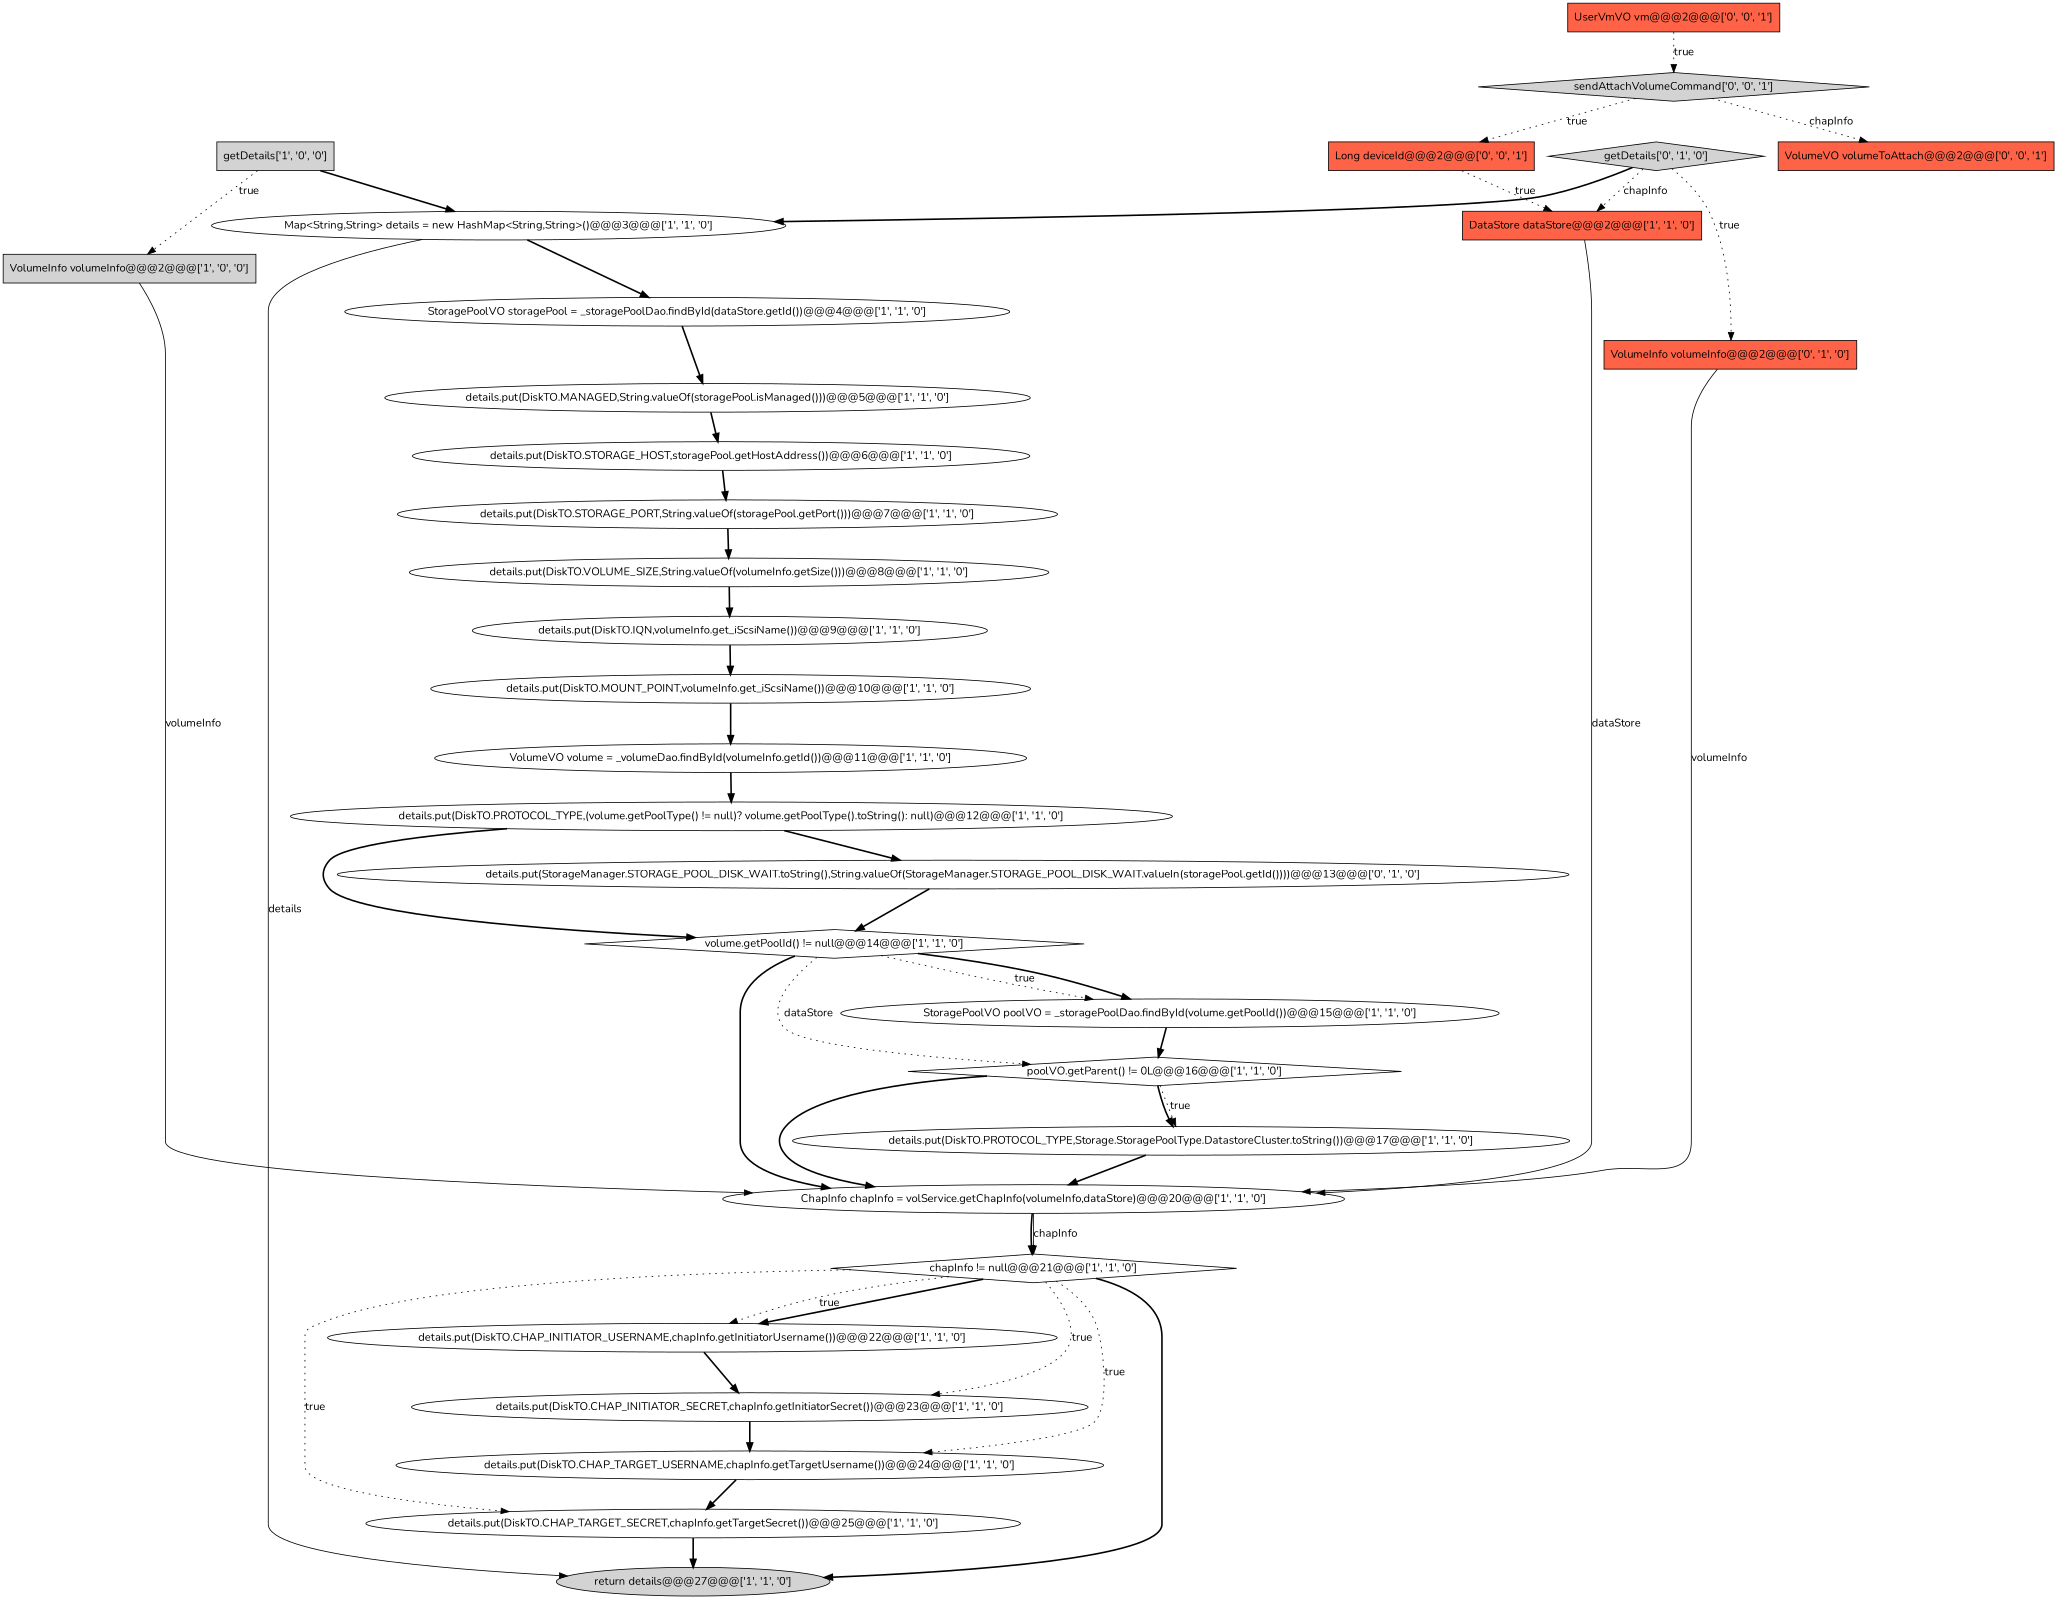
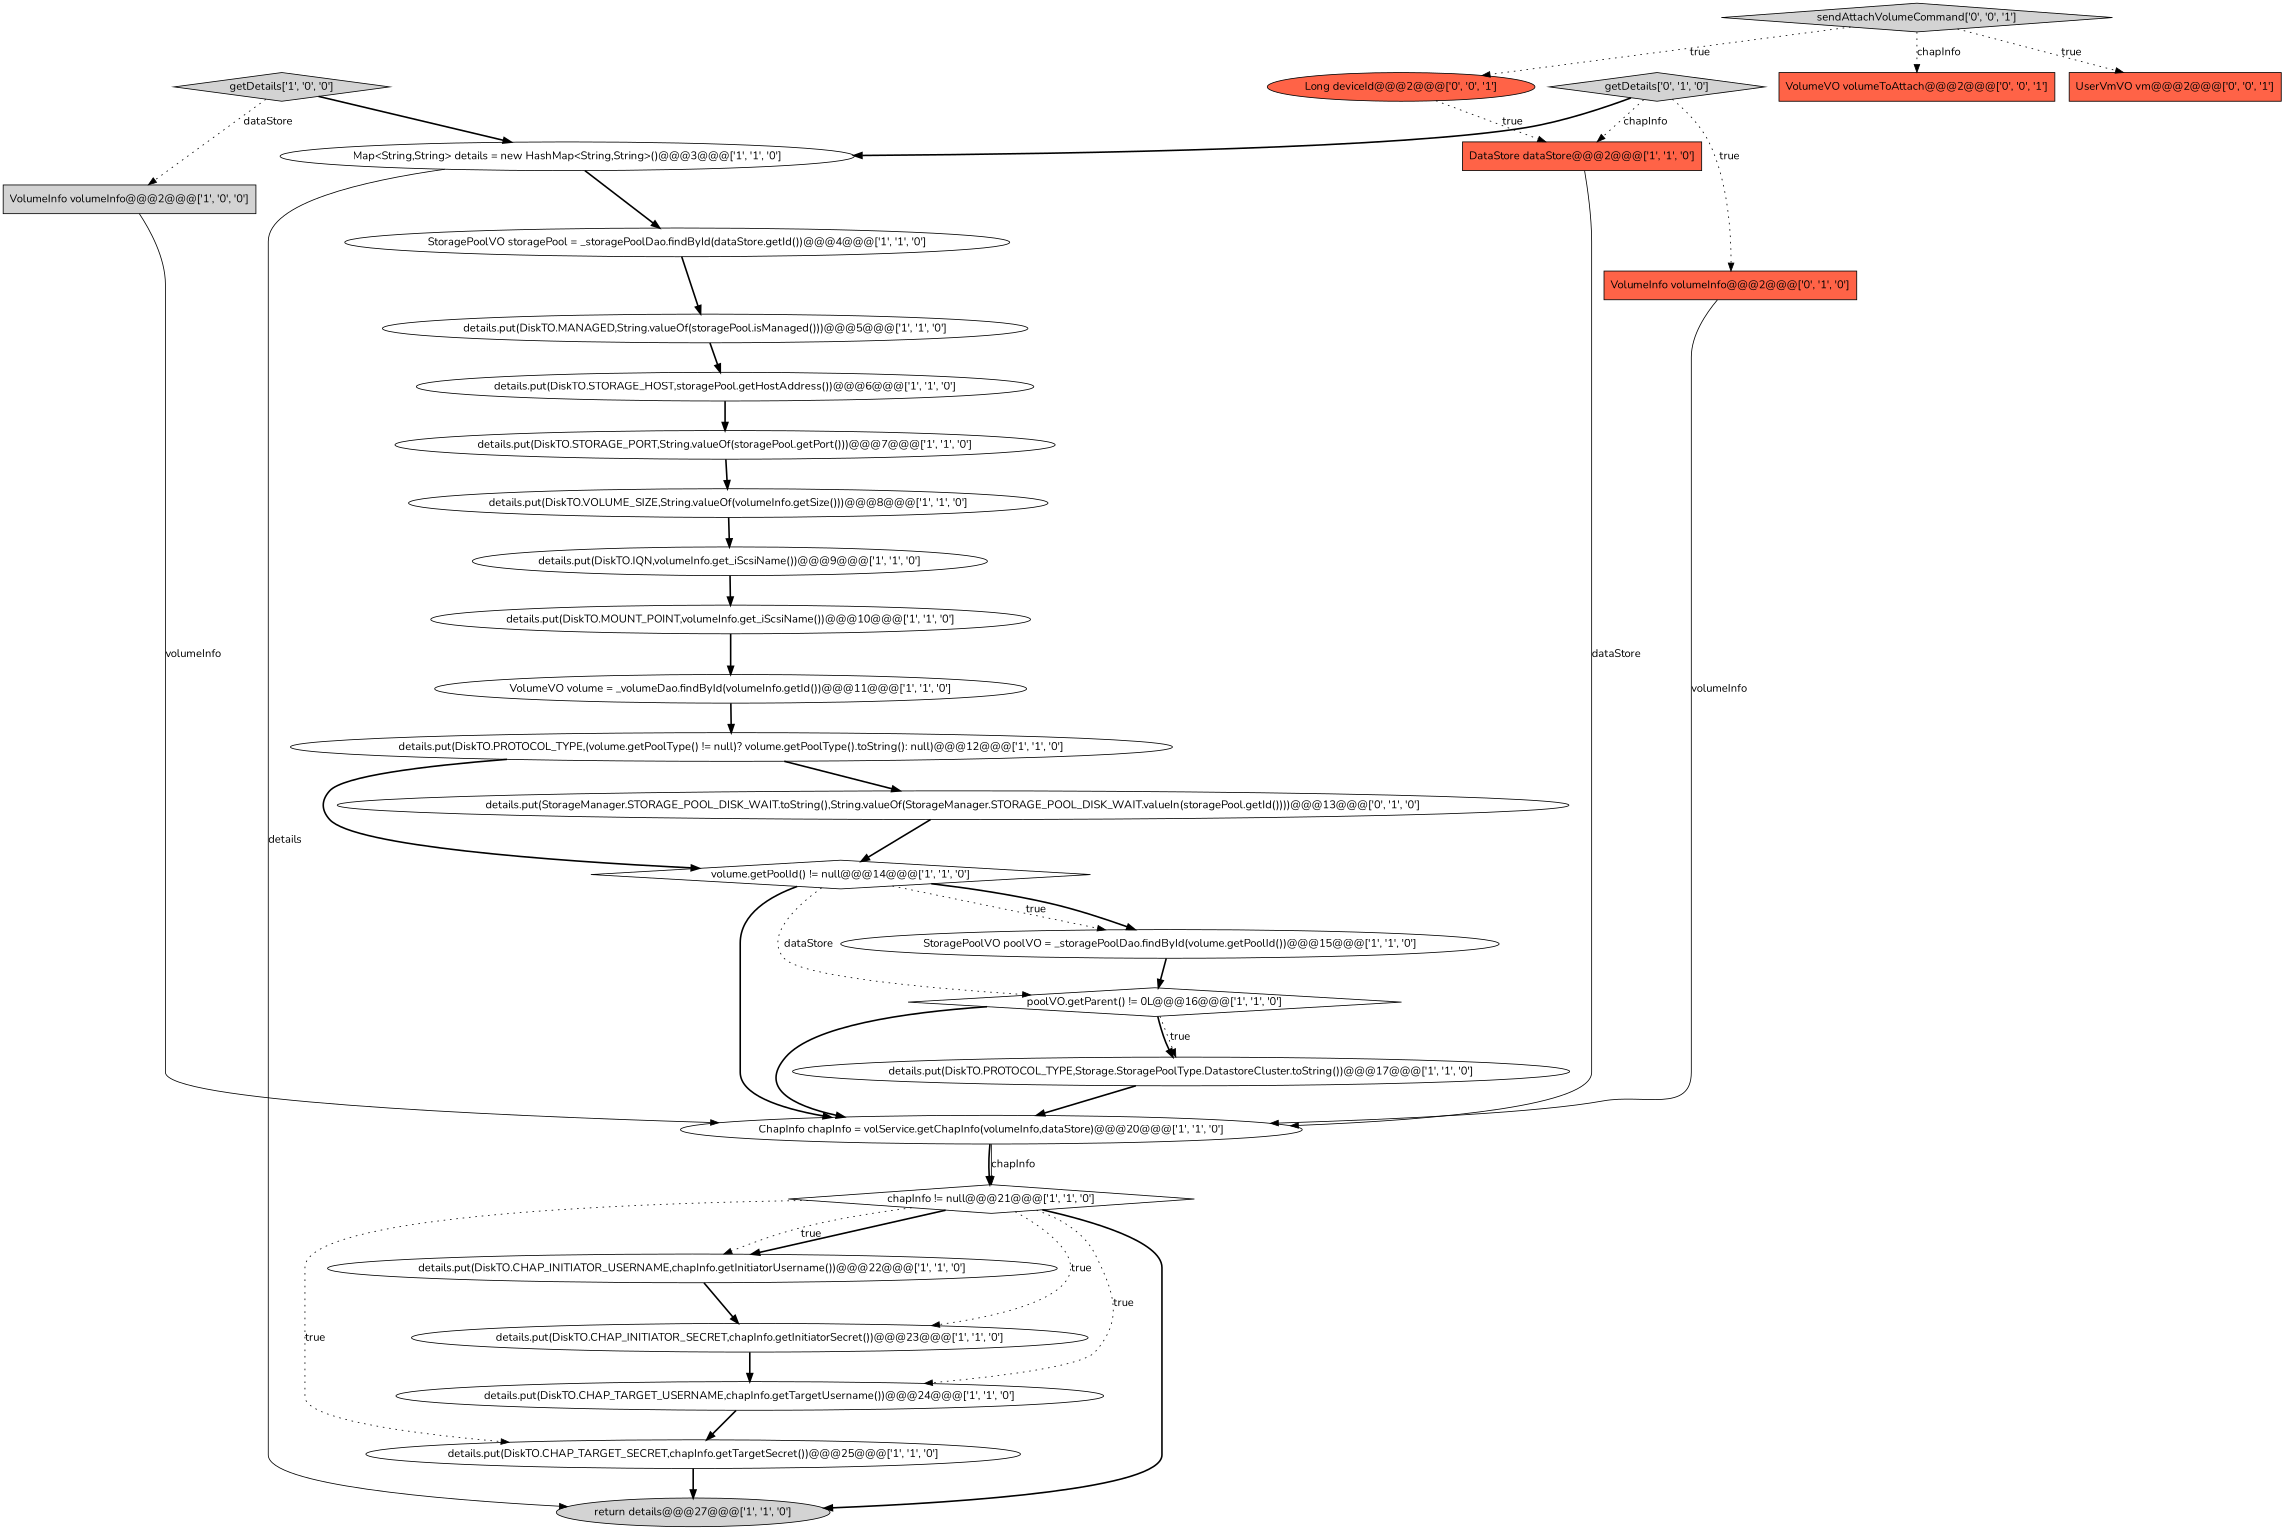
edge "UserVmVO vm@@@2@@@['0', '0', '1']" -> "sendAttachVolumeCommand['0', '0', '1']": reversed
node "getDetails['1', '0', '0']": shape box -> diamond
node "Long deviceId@@@2@@@['0', '0', '1']": shape box -> ellipse
edge "getDetails['1', '0', '0']" -> "VolumeInfo volumeInfo@@@2@@@['1', '0', '0']": label "true" -> "dataStore"
